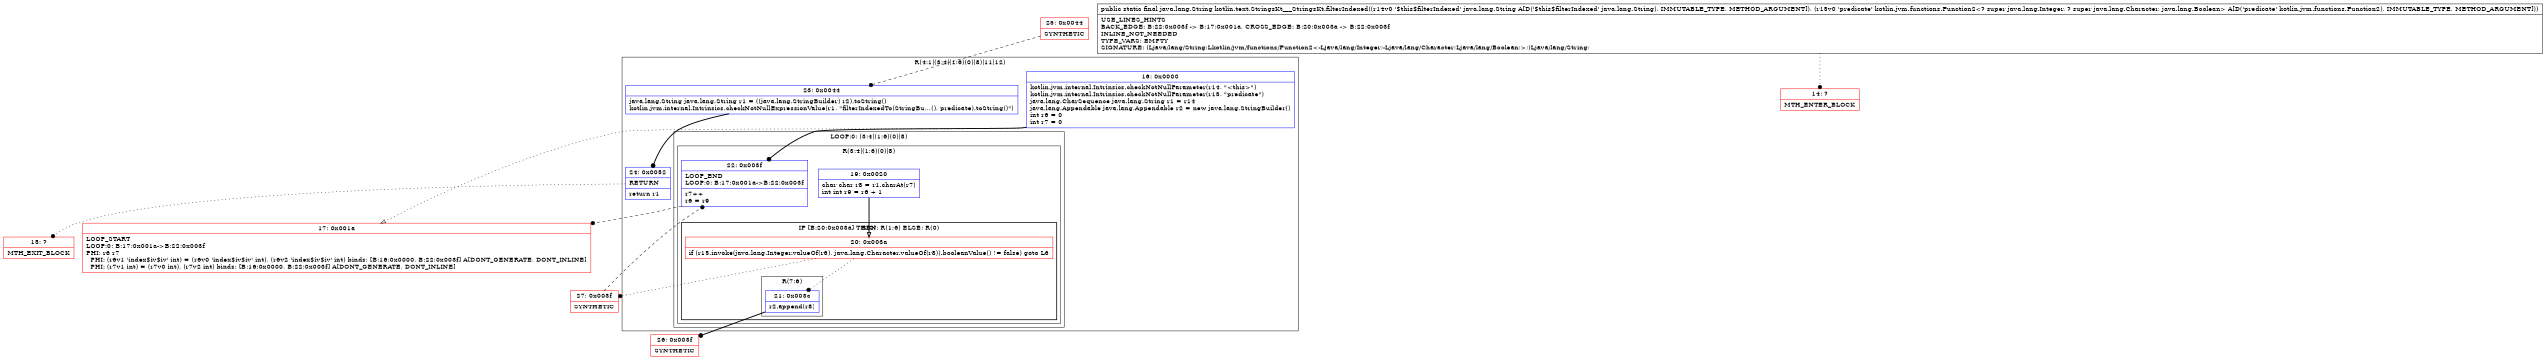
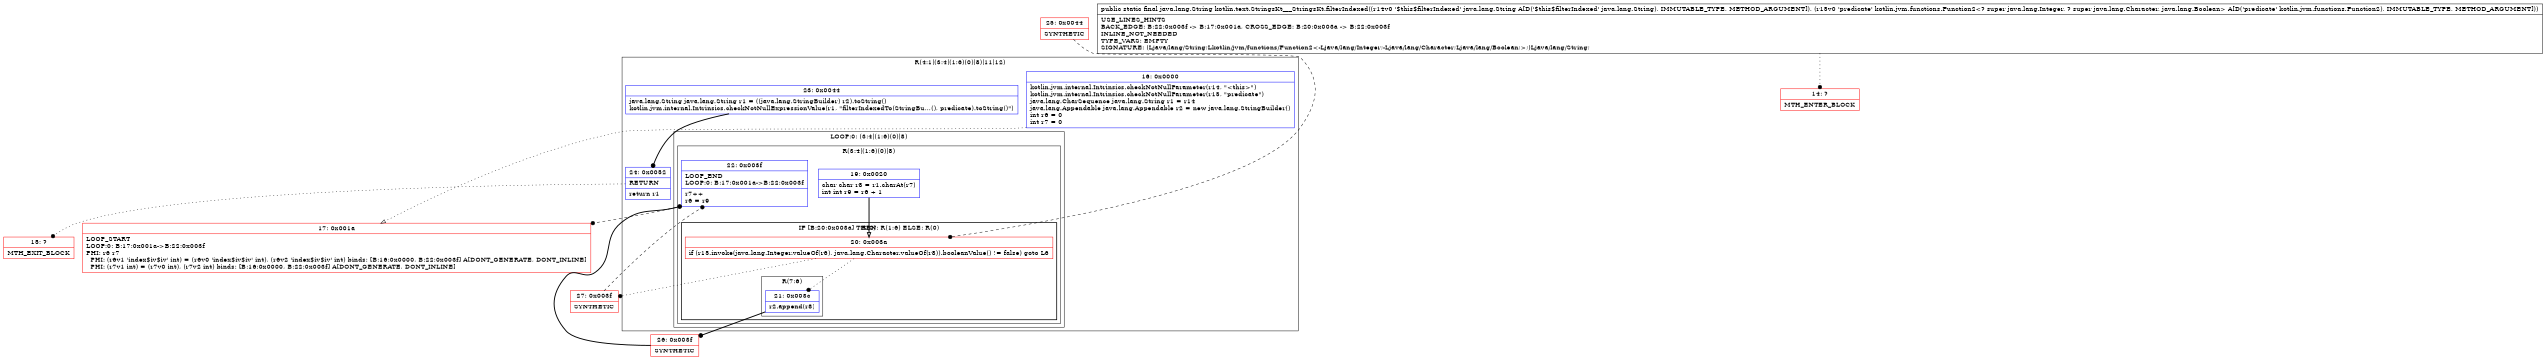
edge "25: 0x0044" -> "23: 0x0044": now "25: 0x0044" -> "20: 0x003a"
edge "16: 0x0000" -> "22: 0x003f": now "26: 0x003f" -> "22: 0x003f"
